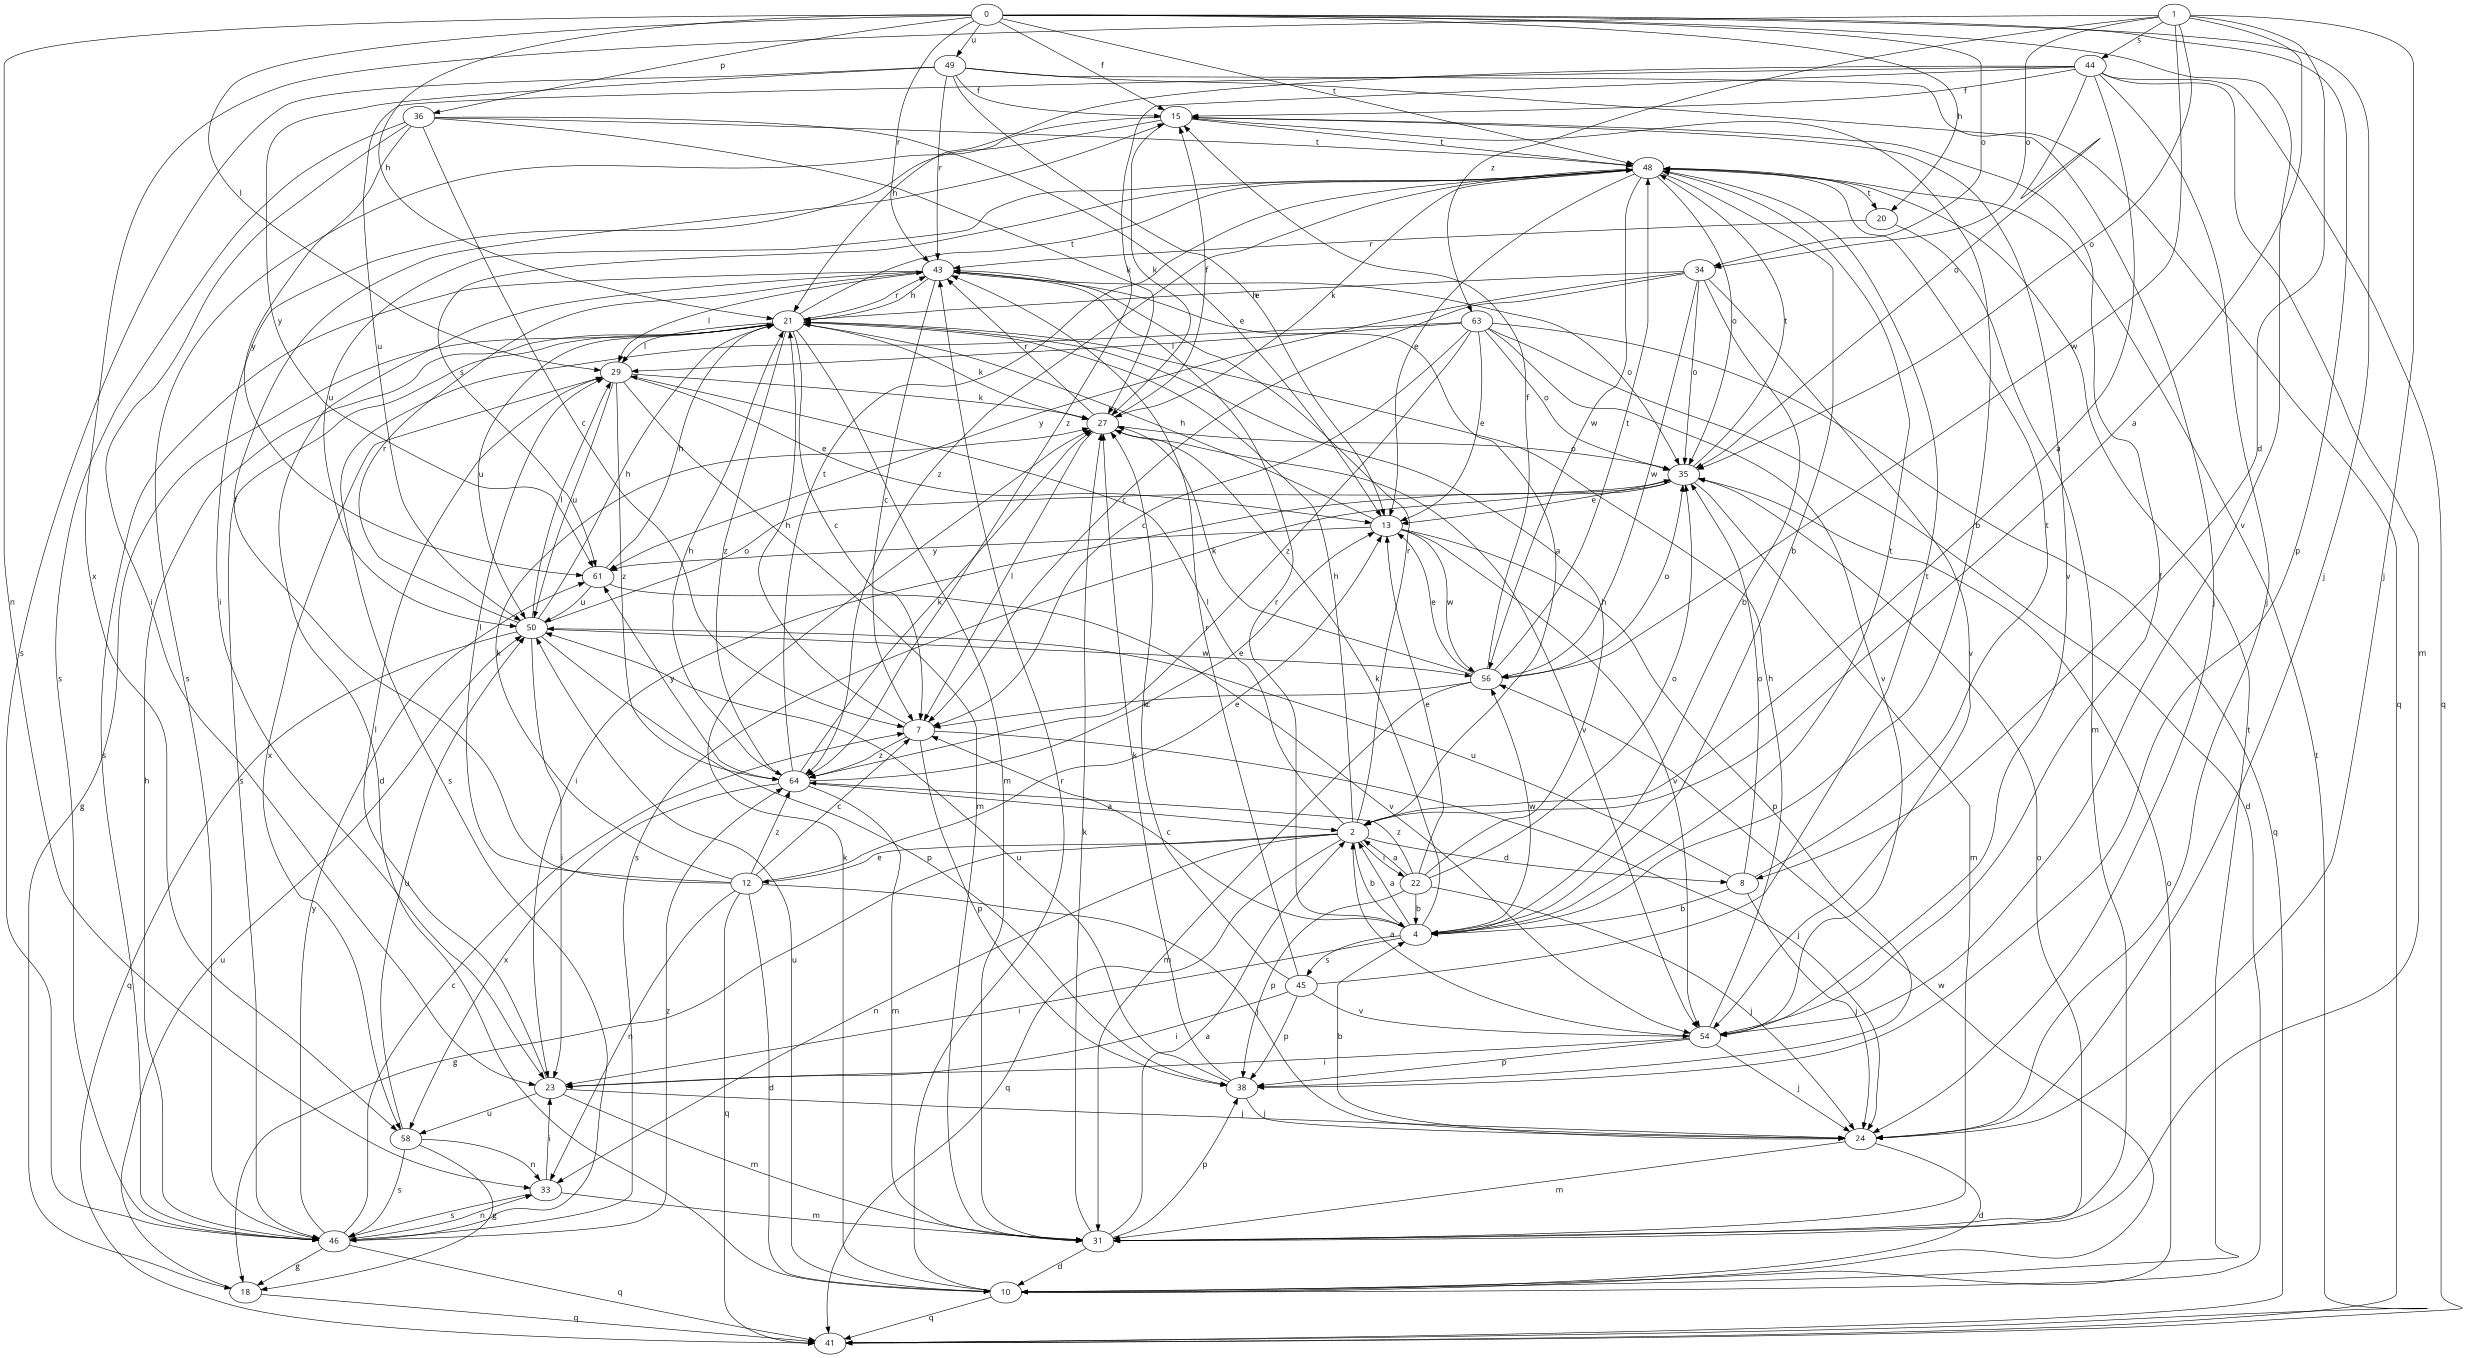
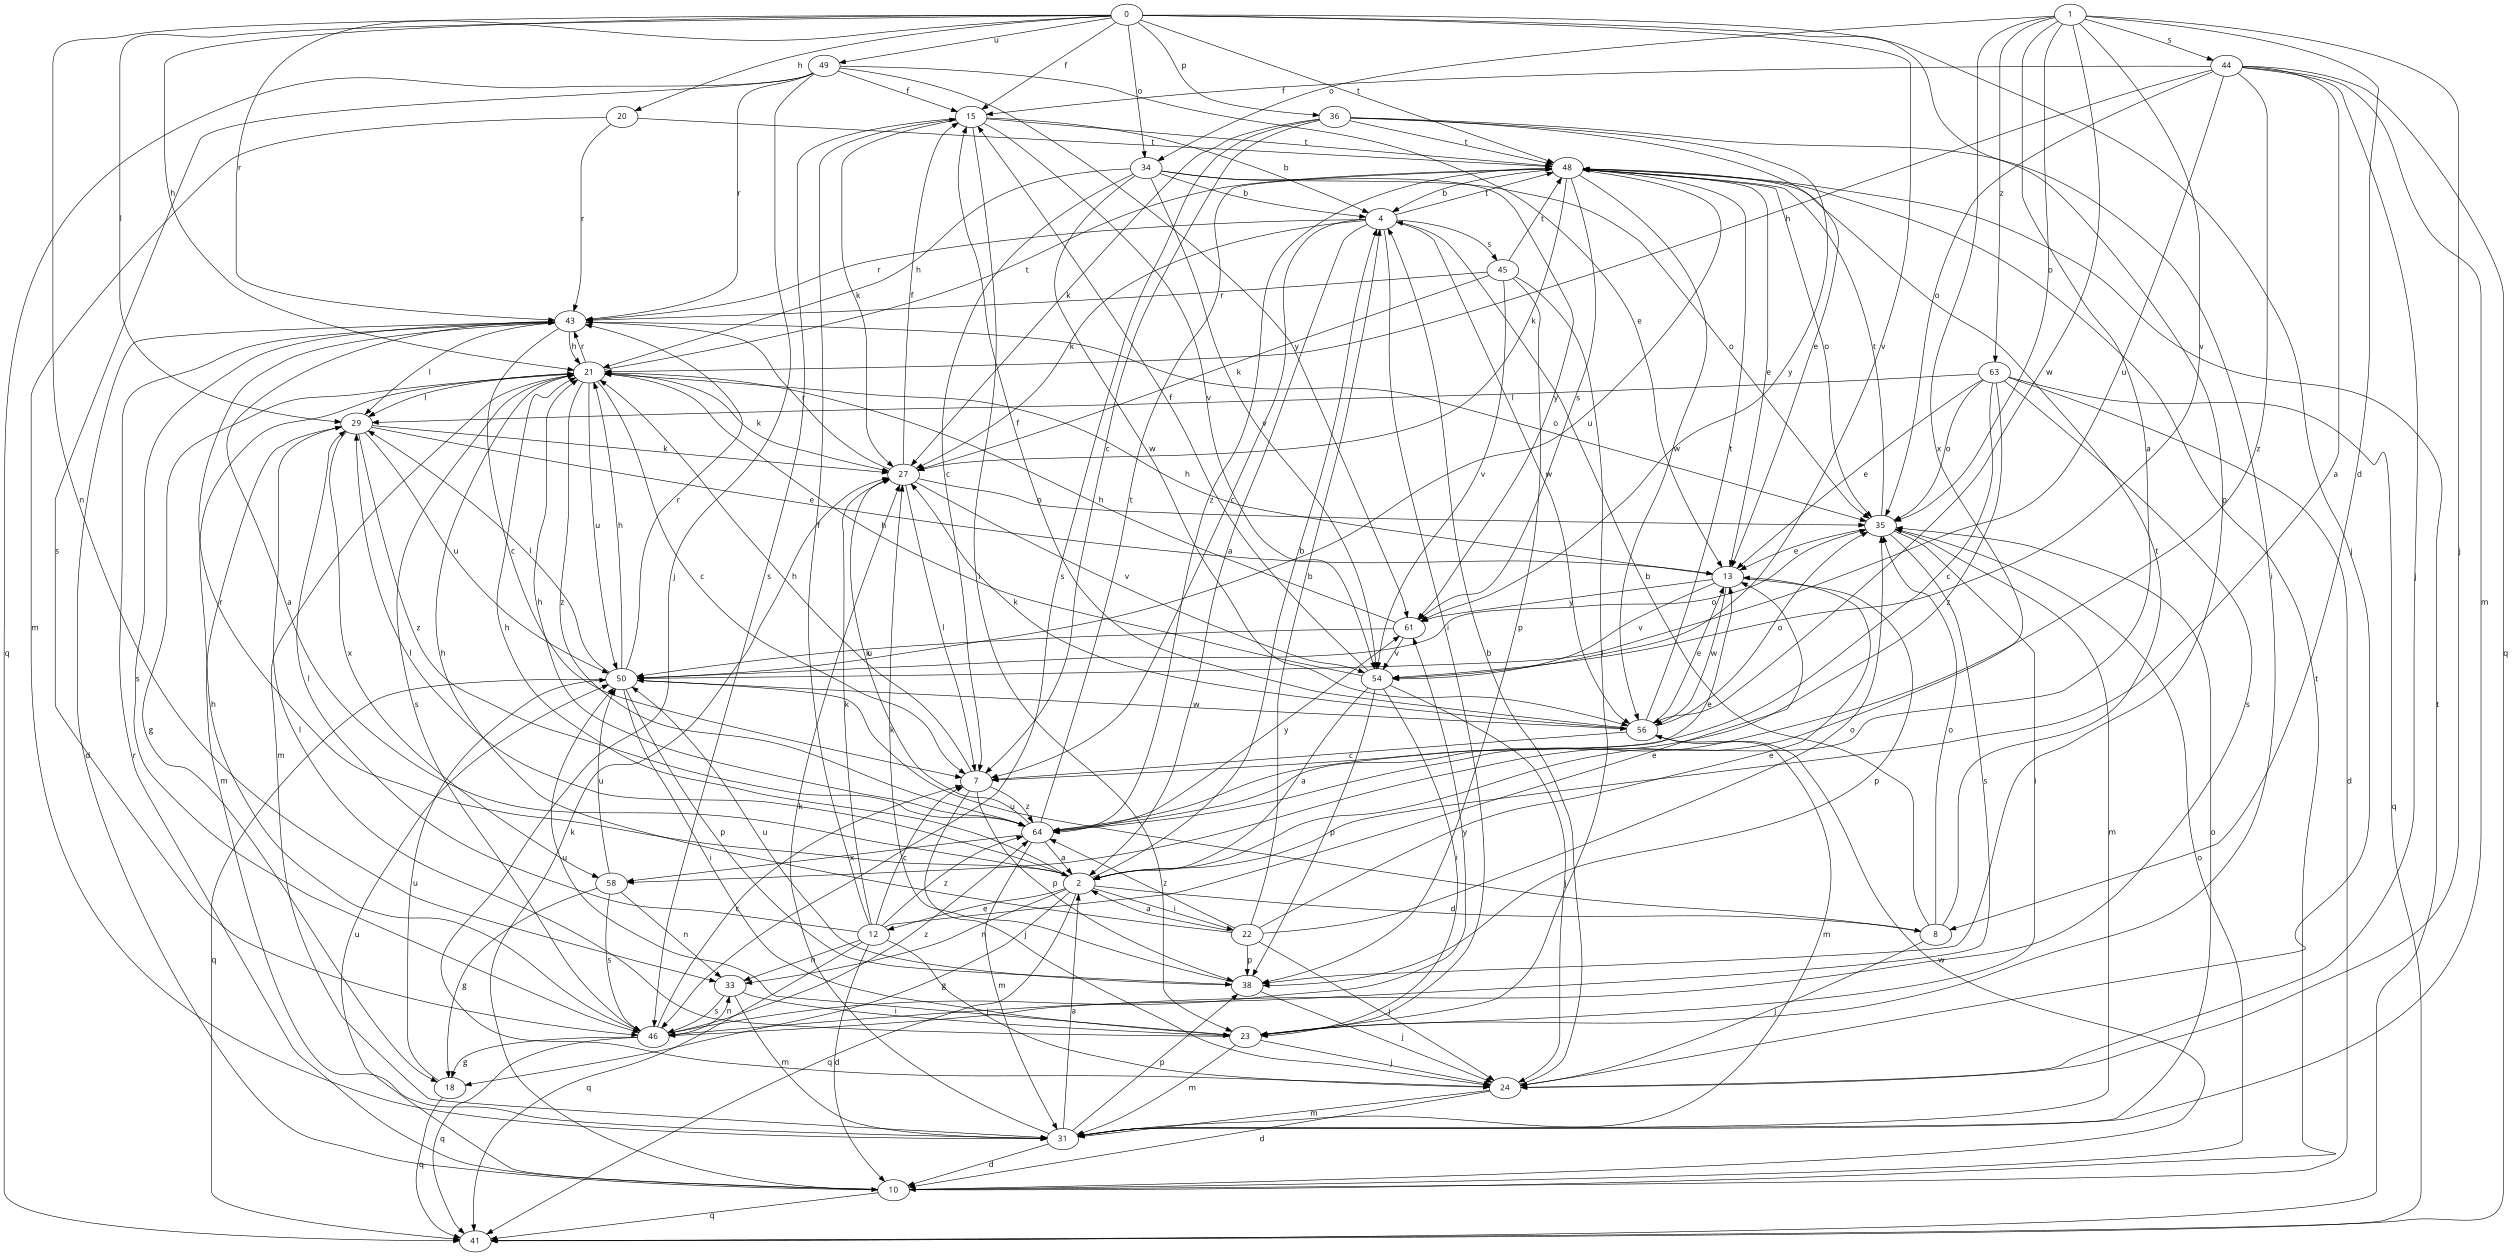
edge "48" -> "20": reversed
edge "63" -> "54": now "1" -> "54"
edge "23" -> "58": now "23" -> "50"
